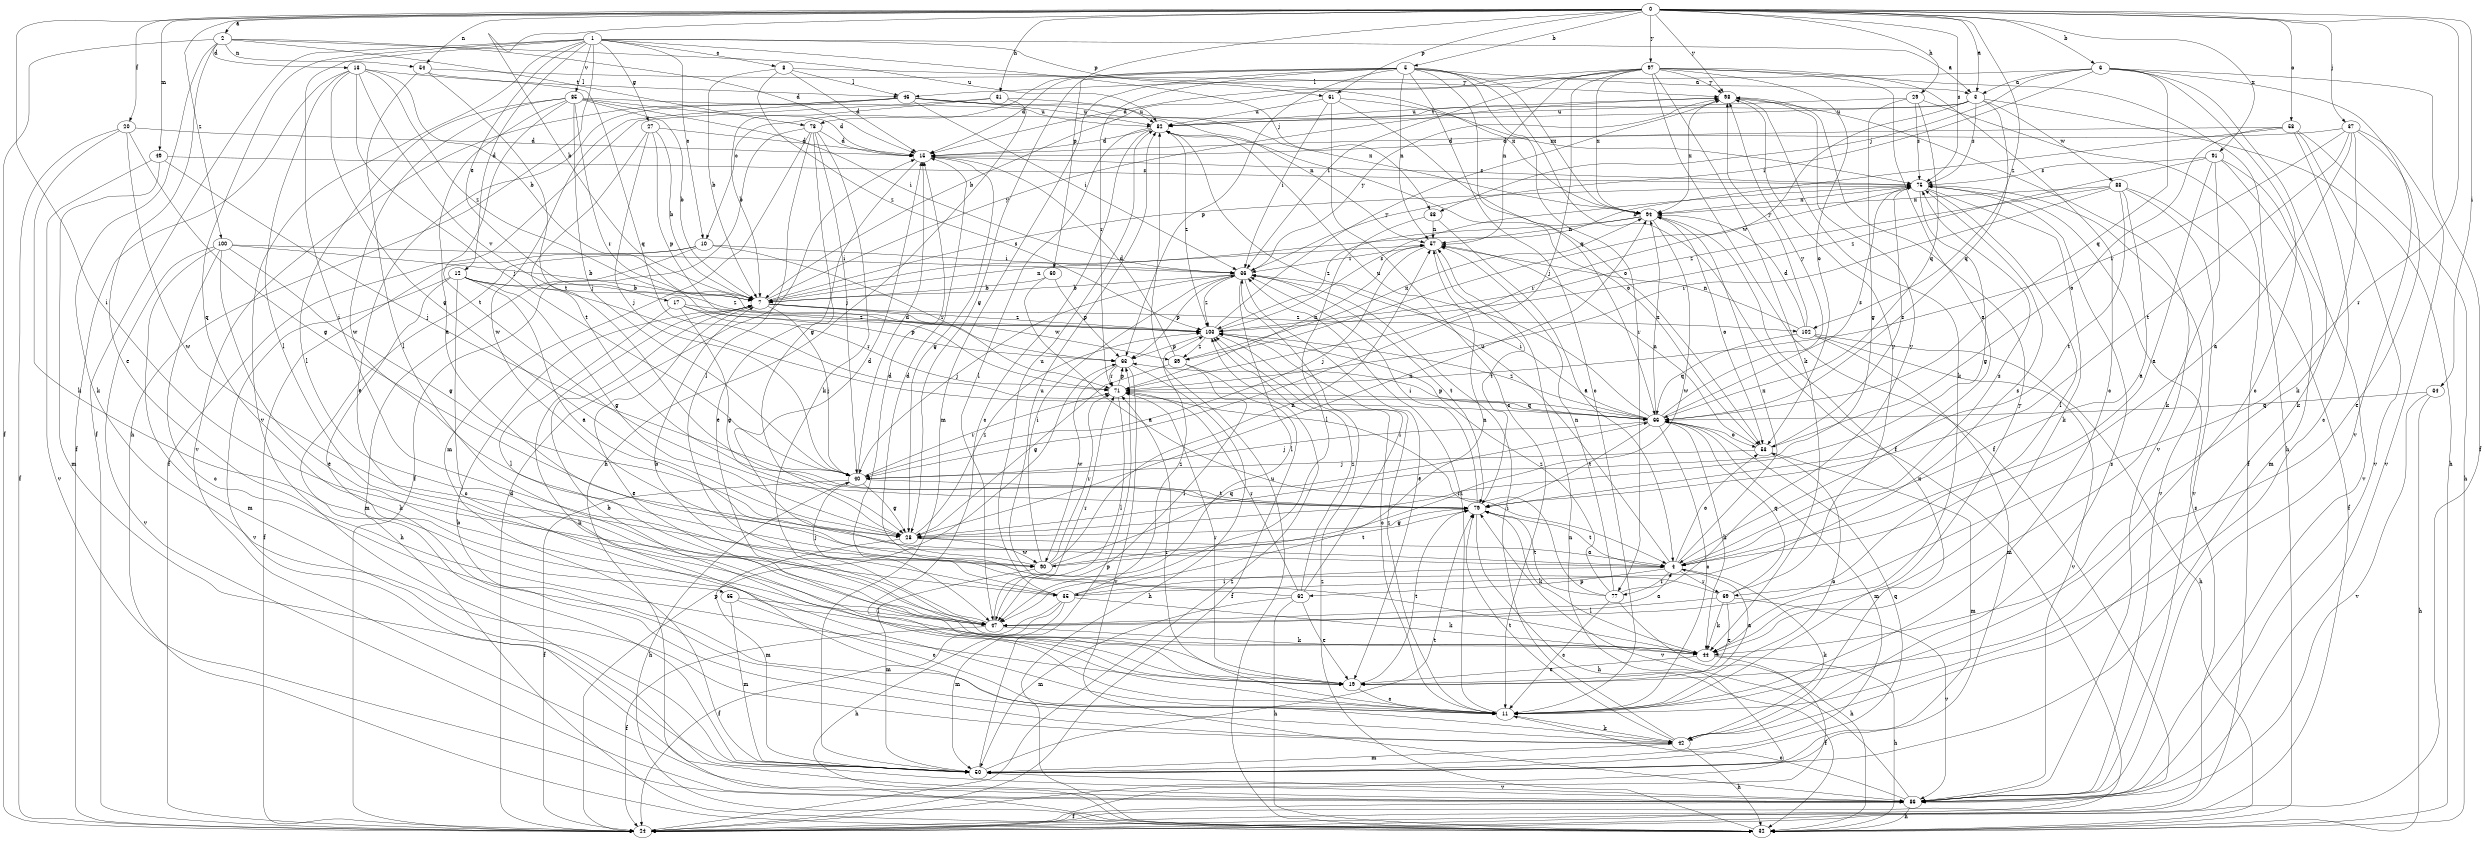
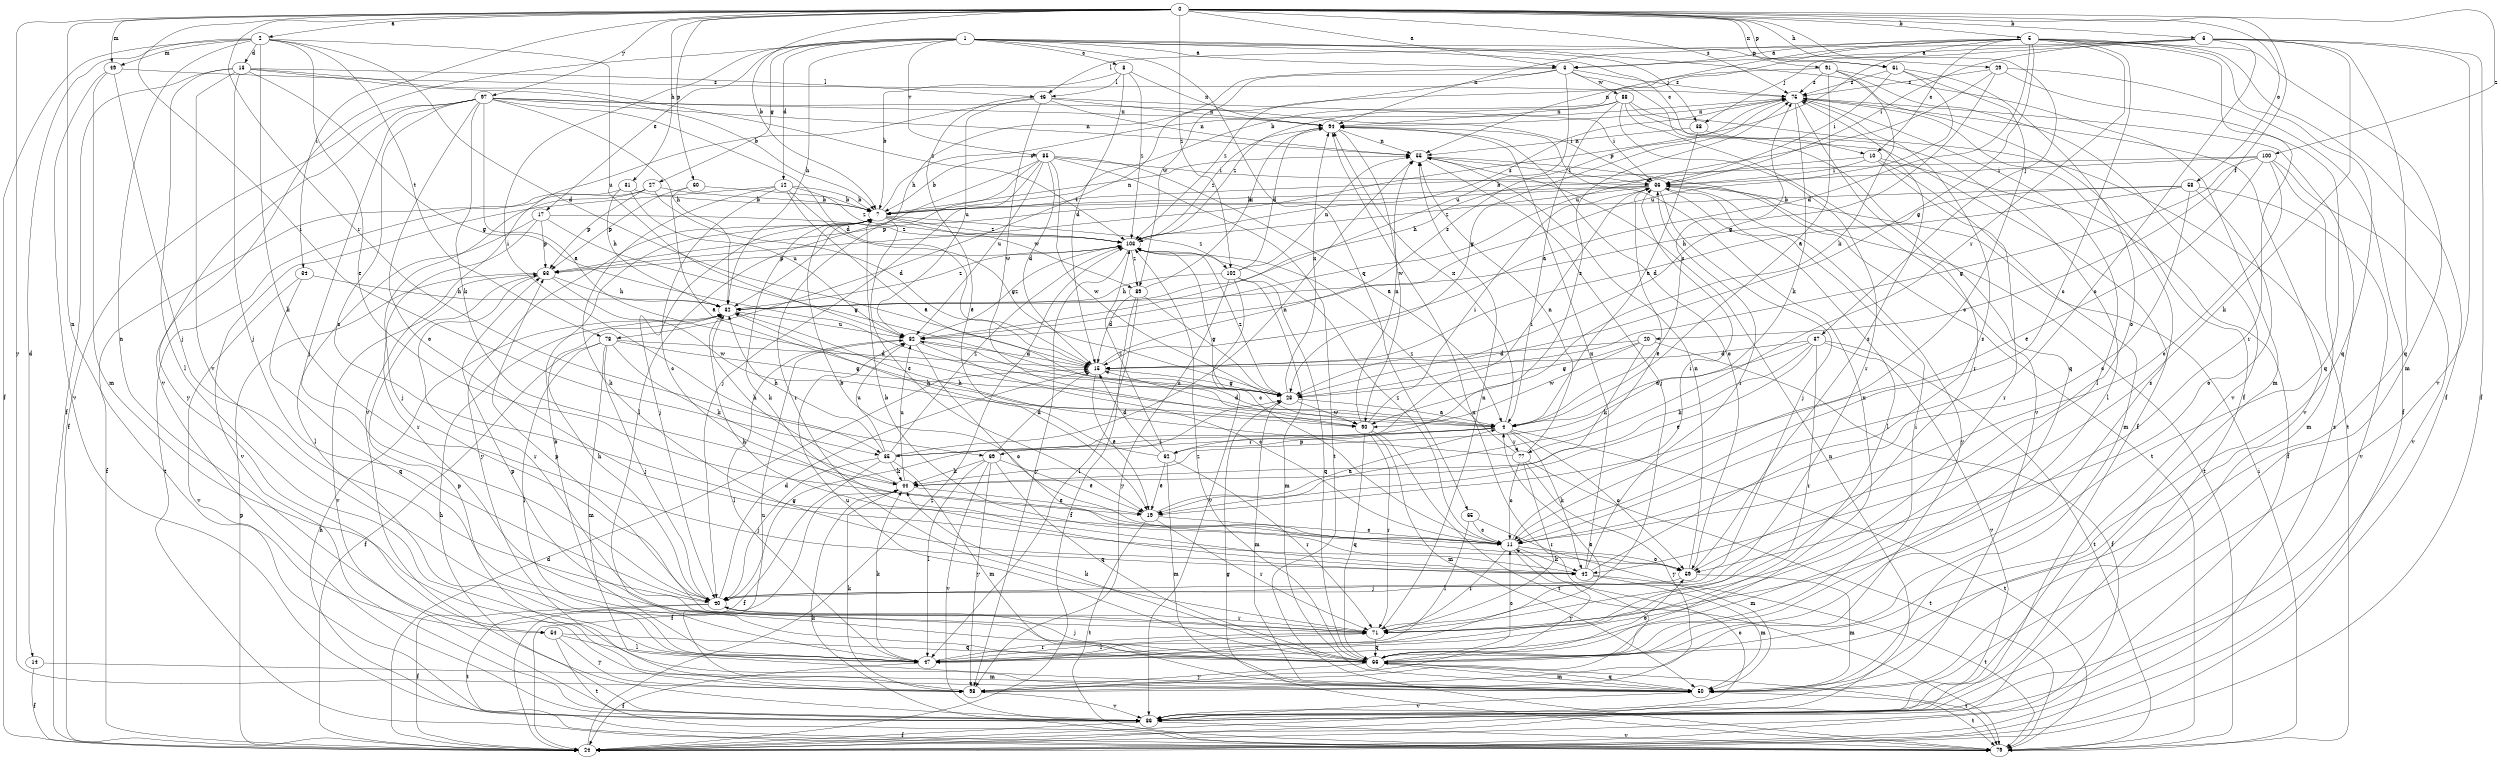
edge "2" -> "49": added, label "m"
edge "97" -> "7": now "5" -> "7"
node "57": label "57" -> "55"
node "53": label "53" -> "59"
edge "91" -> "44": now "91" -> "90"
node "14": added
